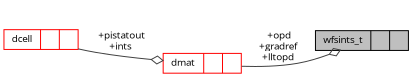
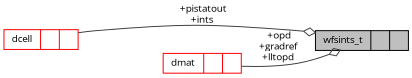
edge "dcell" -> "dmat": now "dcell" -> "wfsints_t"
